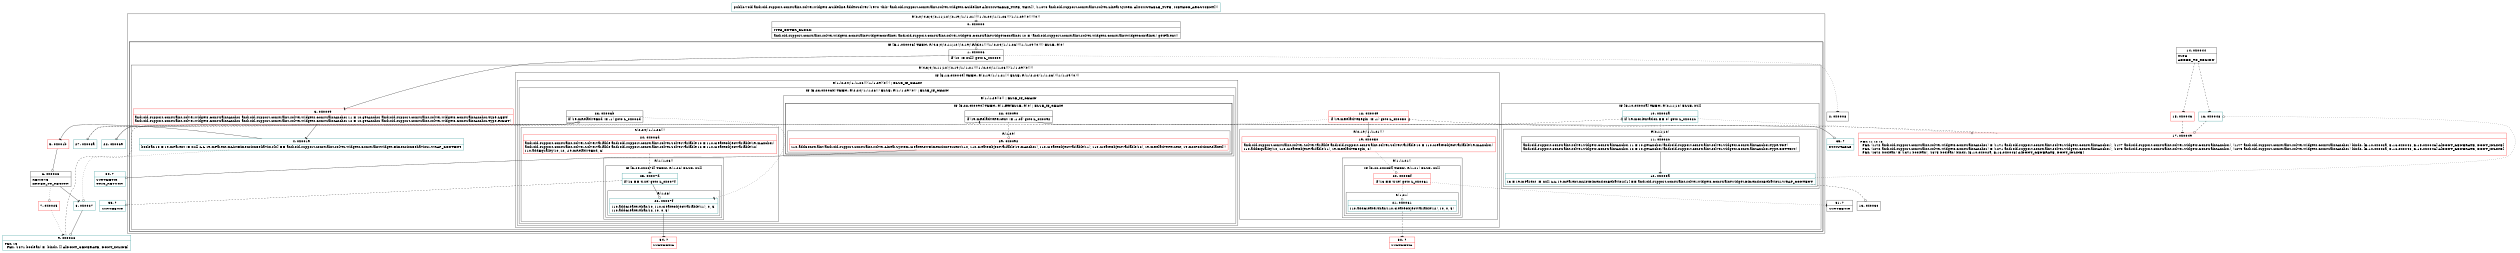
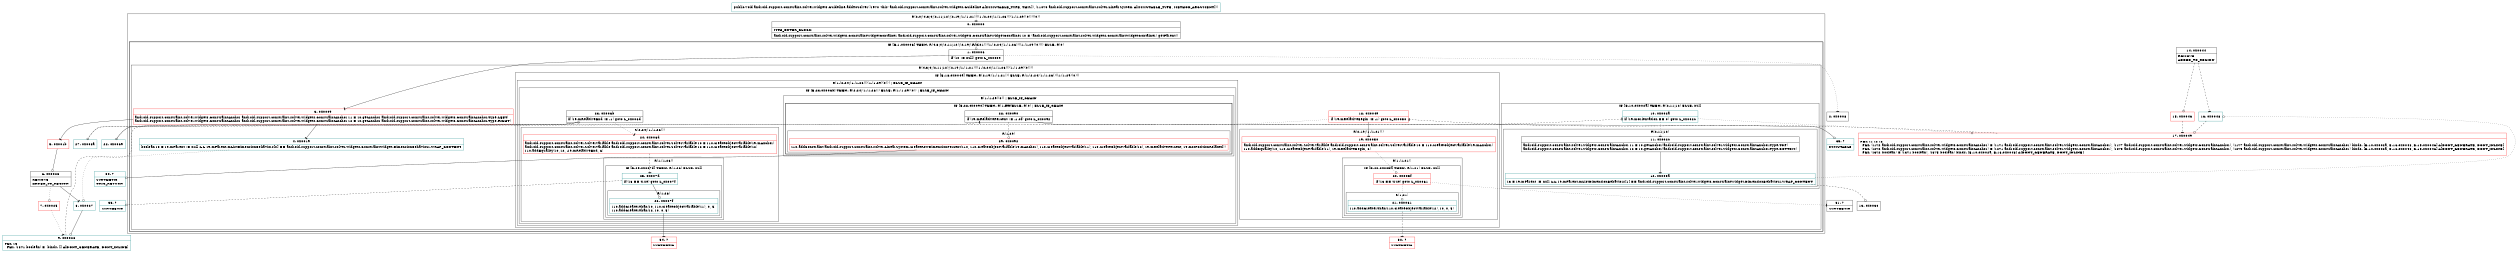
node "14: 0x0044": text "TYPE" -> "REMOVE"
edge "14: 0x0044" -> "15: 0x0046": arrowhead tee -> odot
edge "23: 0x006b" -> "26: 0x007f": now "23: 0x006b" -> "24: 0x006d"
edge "4: 0x0019" -> "5: 0x001b": now "3: 0x0009" -> "5: 0x001b"
